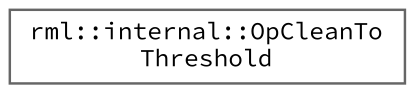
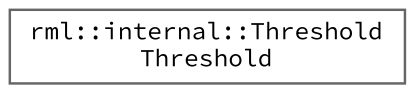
node "rml::internal::OpCleanTo Threshold": label "rml::internal::OpCleanTo Threshold" -> "rml::internal::Threshold Threshold"
